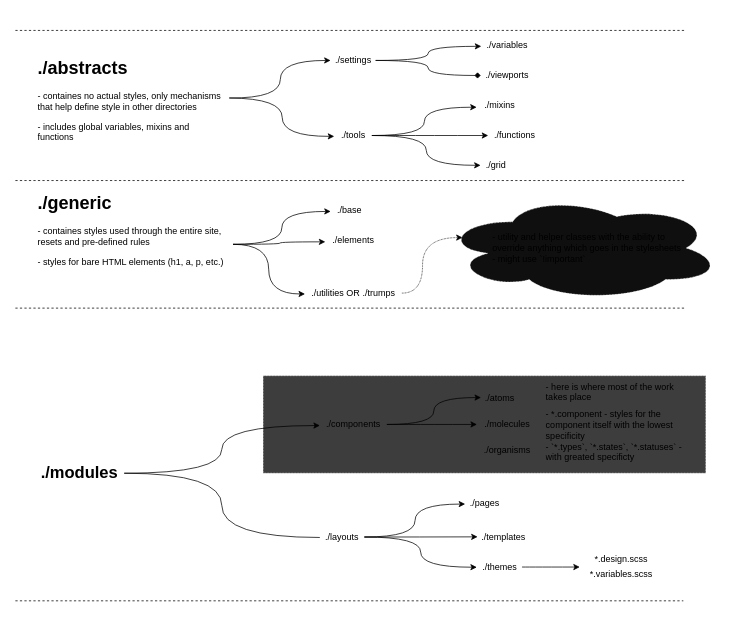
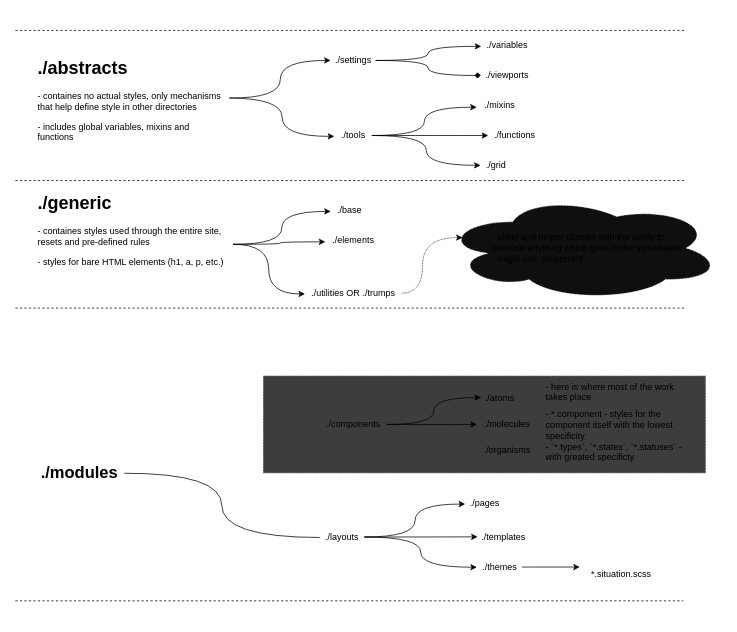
edge "./modules" -> "./components": removed
node "*.design.scss": removed
node "*.variables.scss": label "*.variables.scss" -> "*.situation.scss"
